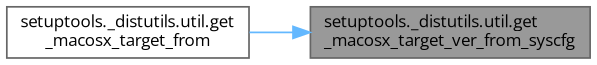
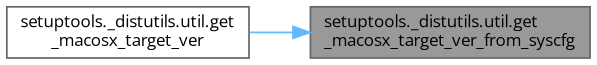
node "setuptools._distutils.util.get _macosx_target_from": label "setuptools._distutils.util.get _macosx_target_from" -> "setuptools._distutils.util.get _macosx_target_ver"
